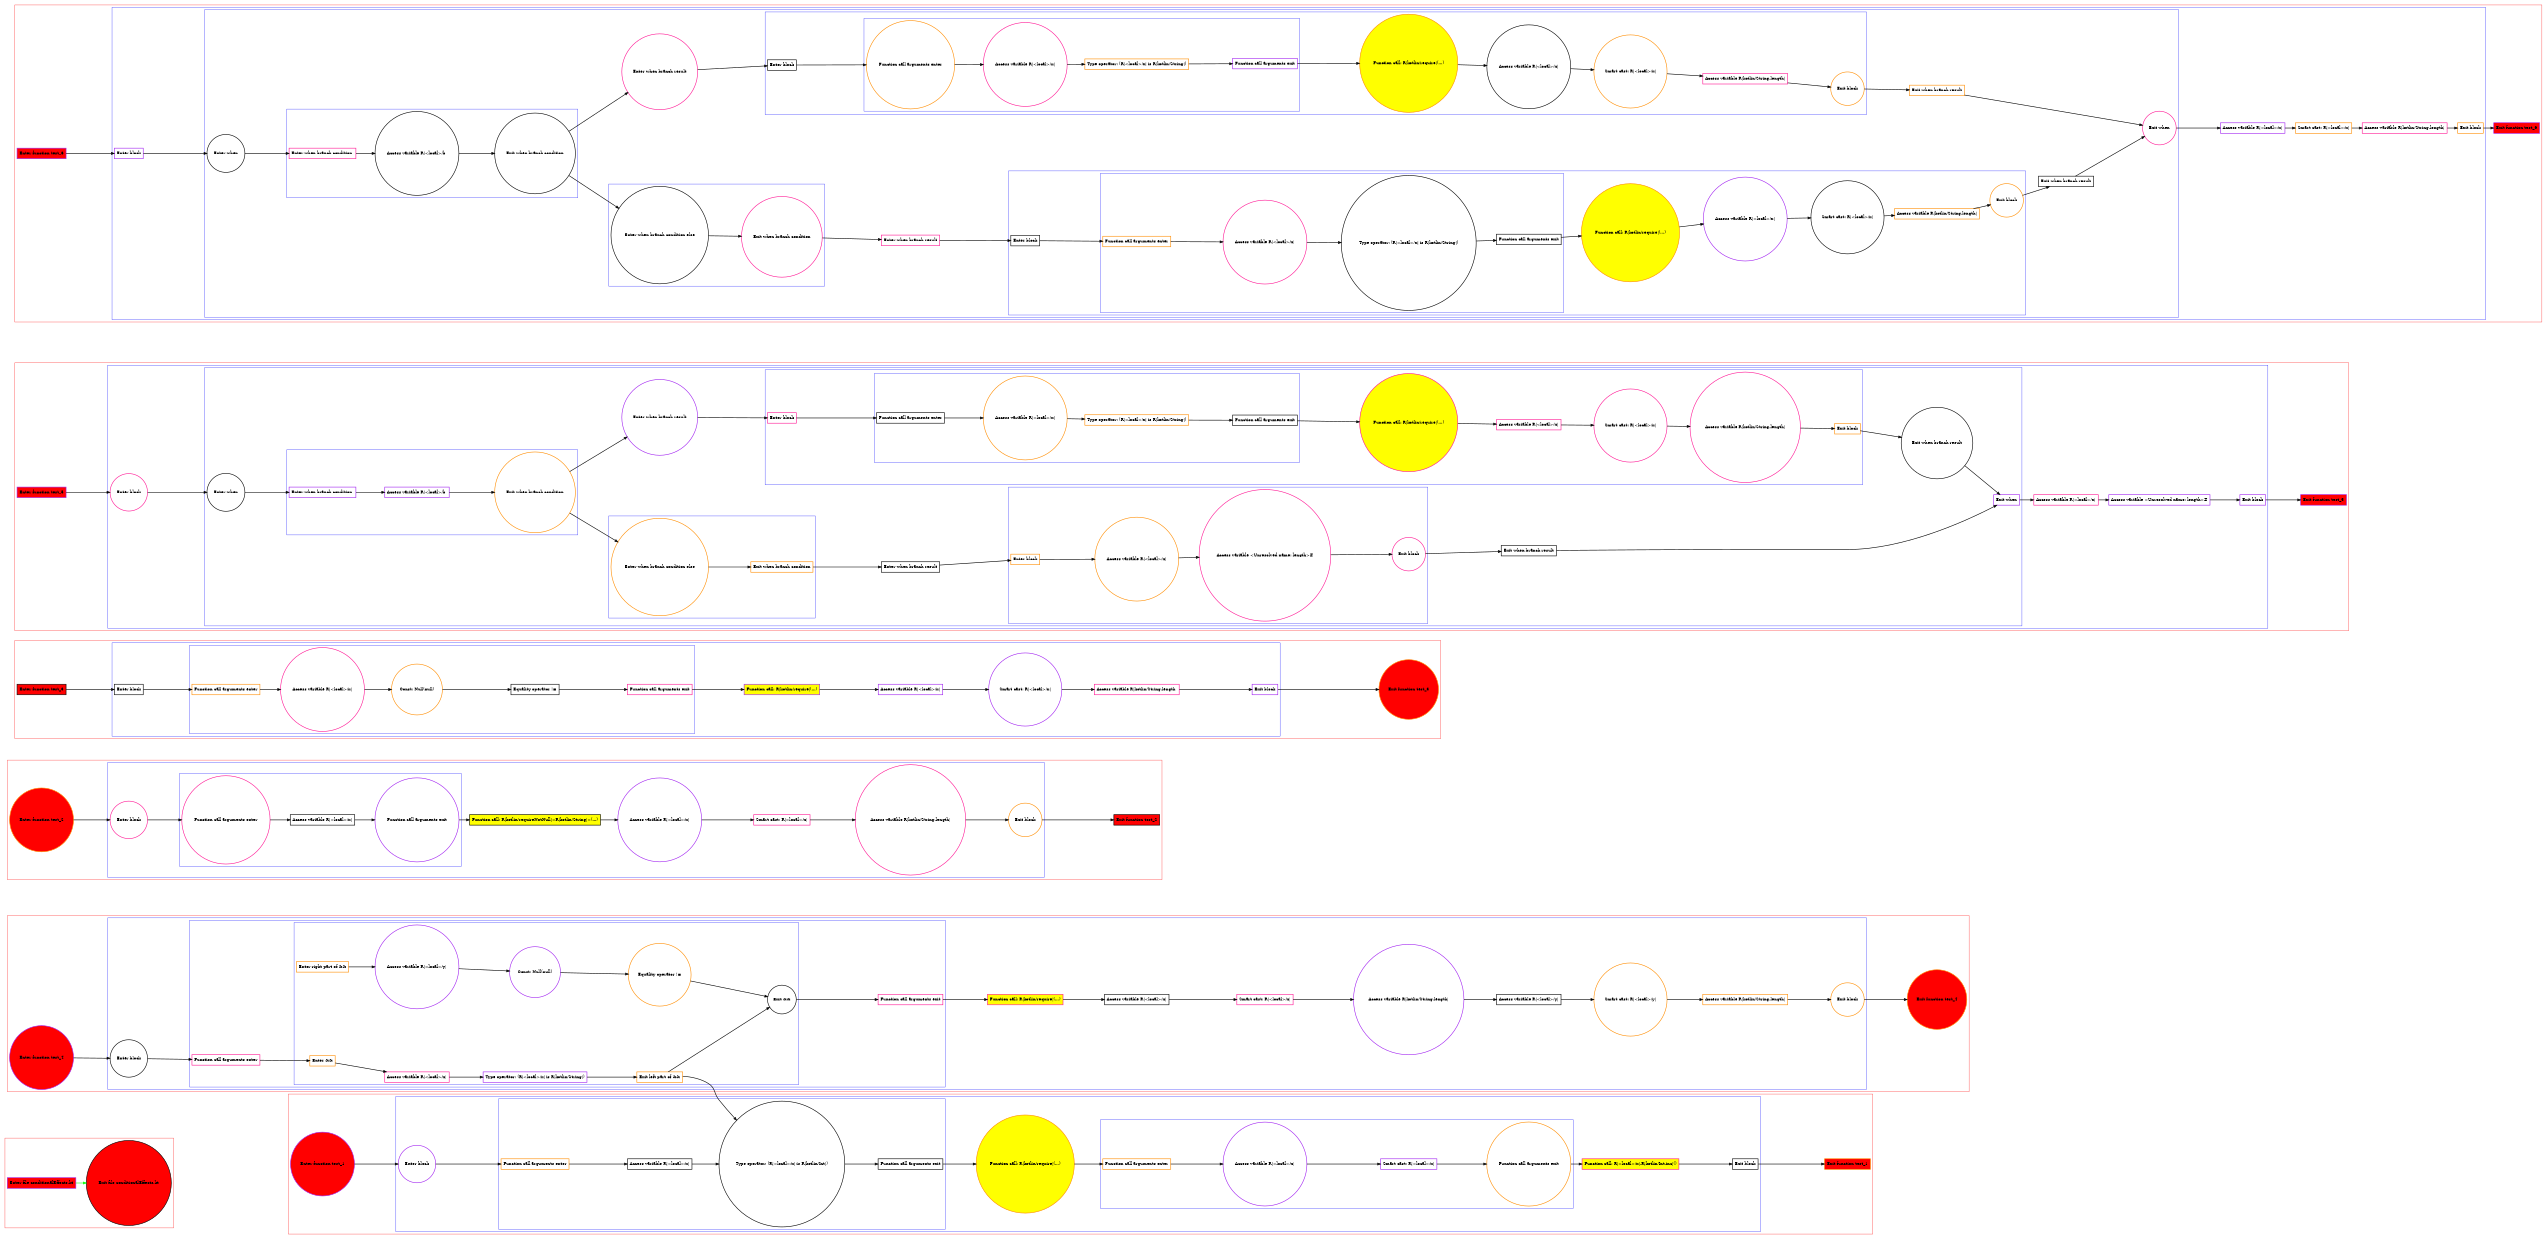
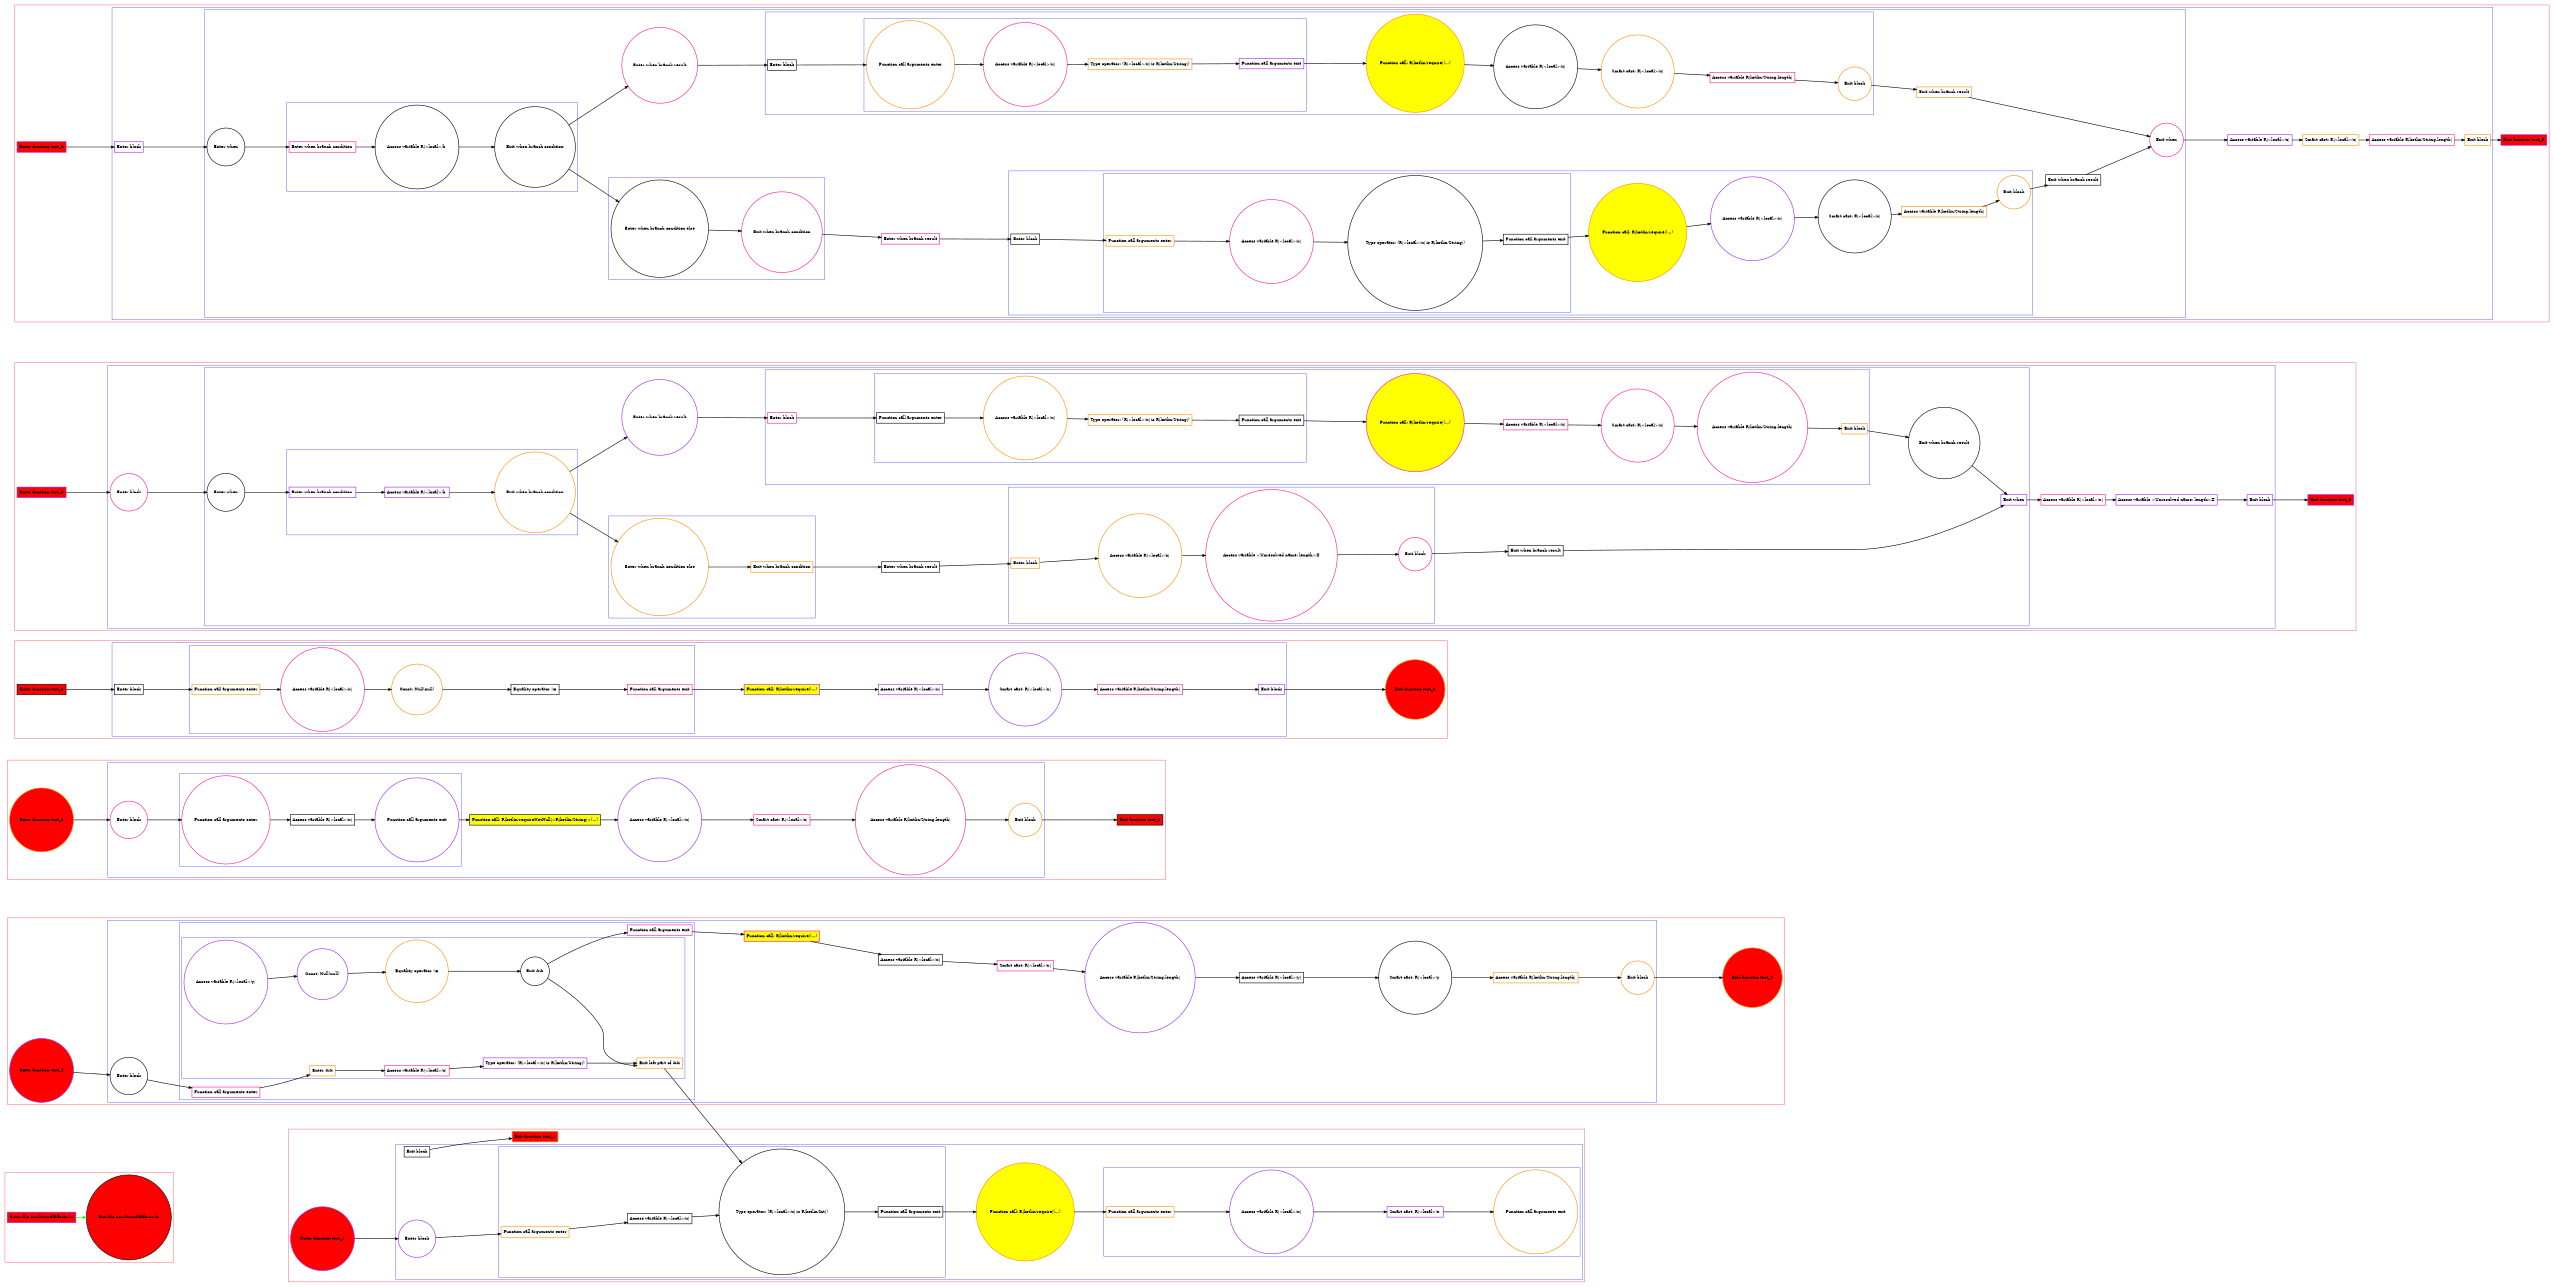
node "Enter right part of &&": removed
node "Smart cast: R|<local>/y|": color darkorange -> black
edge "Exit left part of &&" -> "Exit &&": reversed
node "Function call: R|<local>/x|.R|kotlin/Int.inc|()": removed
